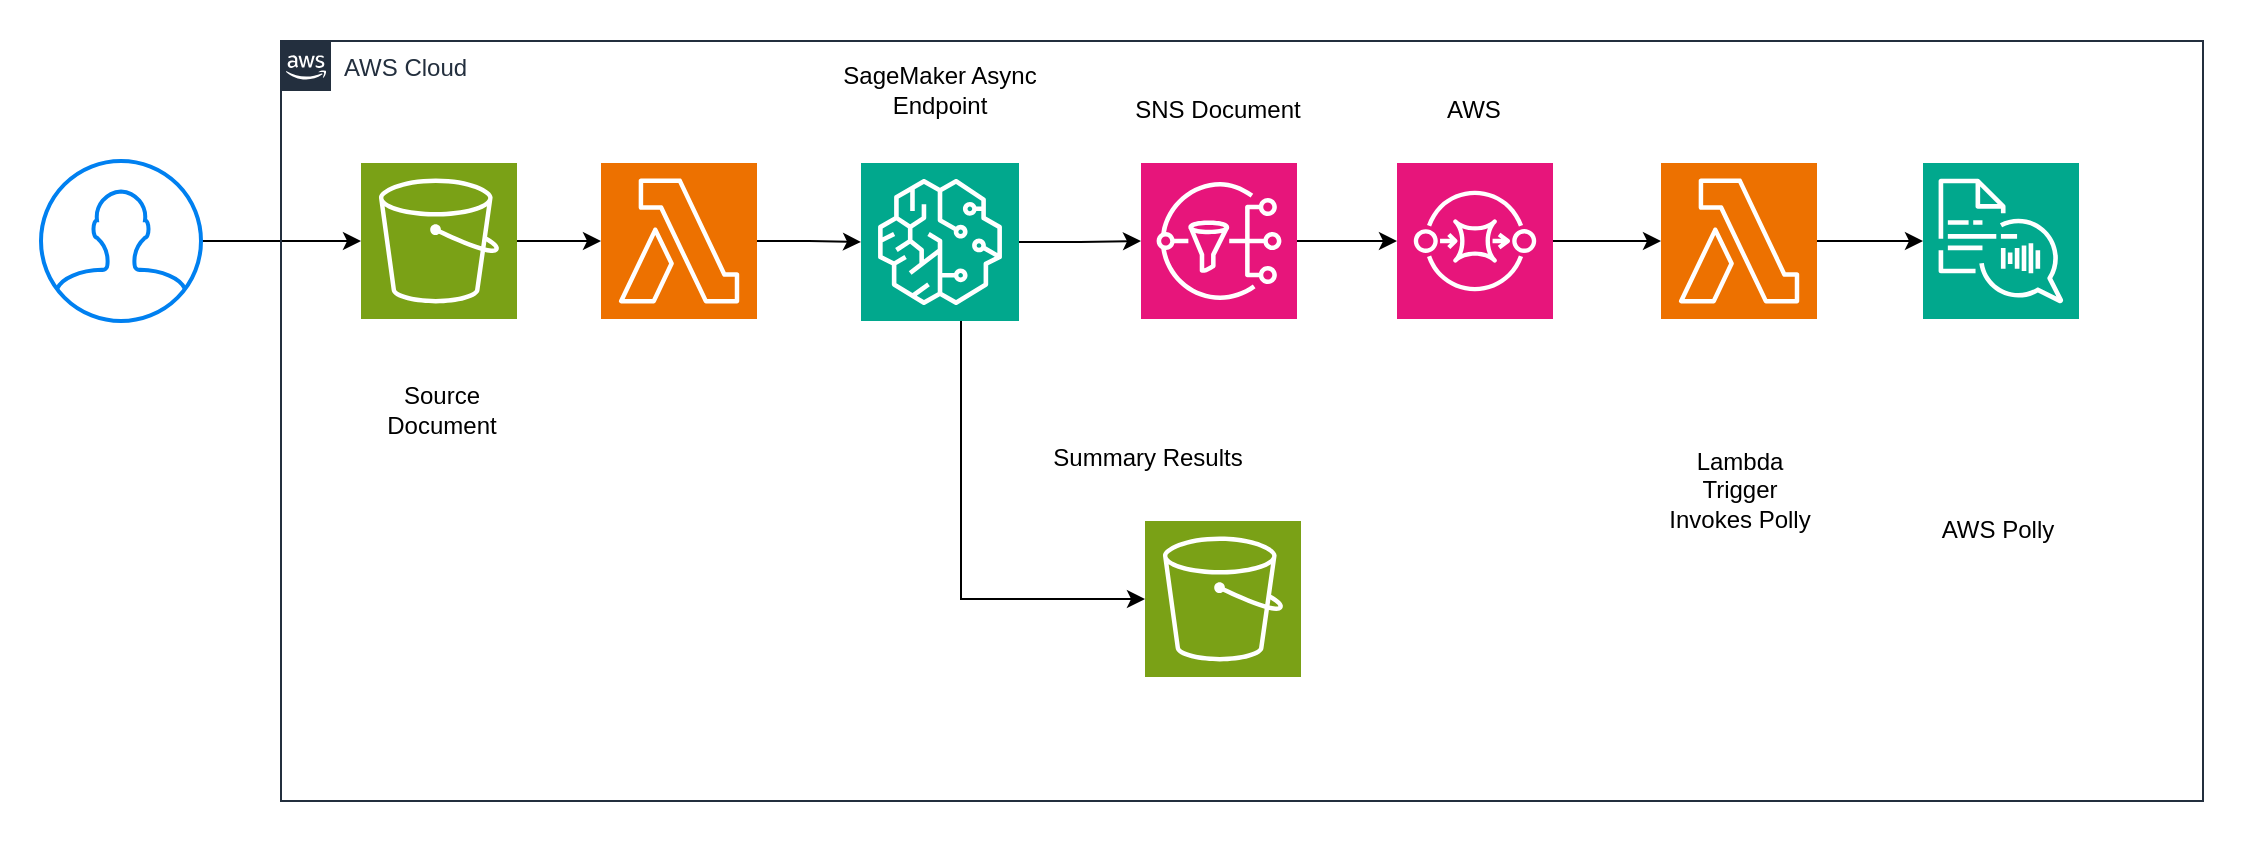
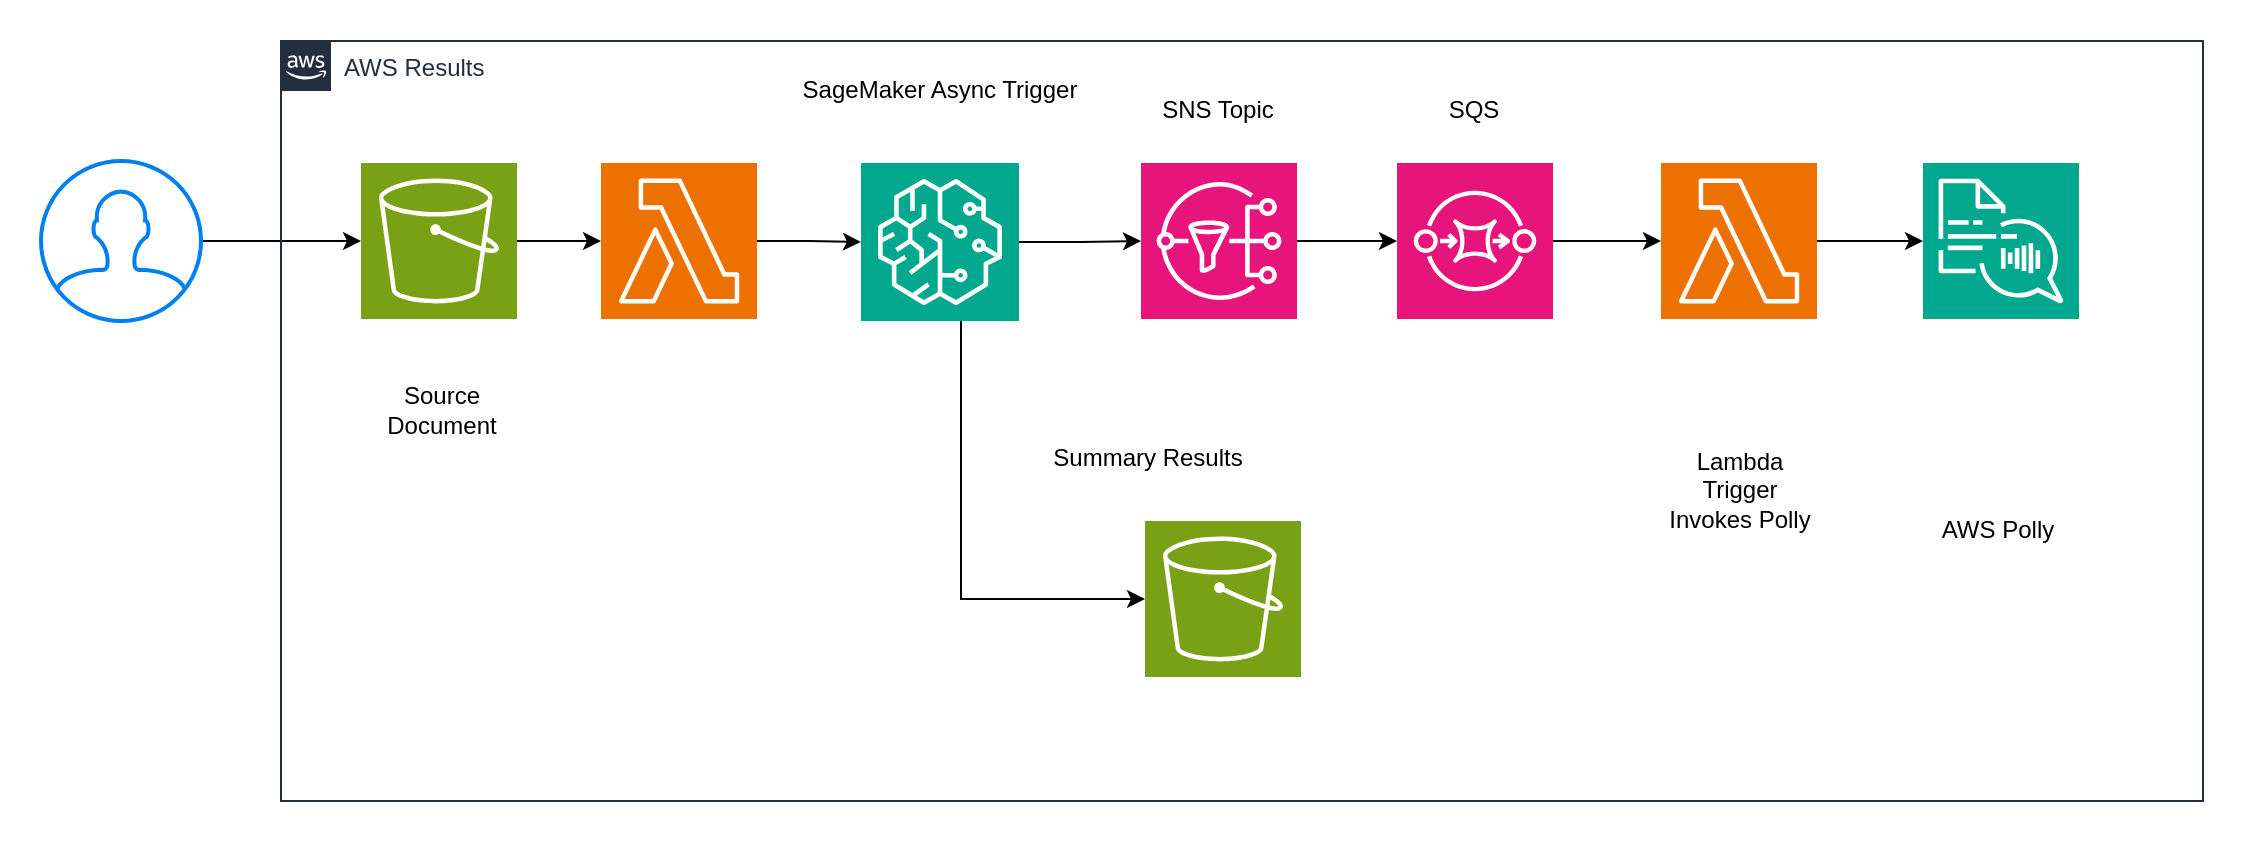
node "AWS Cloud": label "AWS Cloud" -> "AWS Results"
node "SageMaker Async Endpoint": label "SageMaker Async Endpoint" -> "SageMaker Async Trigger"
node "SNS Document": label "SNS Document" -> "SNS Topic"
node "AWS": label "AWS" -> "SQS"
